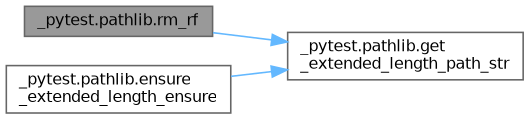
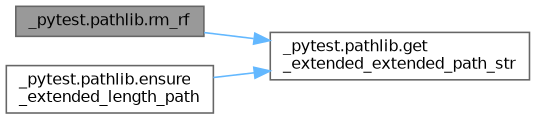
node "_pytest.pathlib.get _extended_length_path_str": label "_pytest.pathlib.get _extended_length_path_str" -> "_pytest.pathlib.get _extended_extended_path_str"
node "_pytest.pathlib.ensure _extended_length_ensure": label "_pytest.pathlib.ensure _extended_length_ensure" -> "_pytest.pathlib.ensure _extended_length_path"
